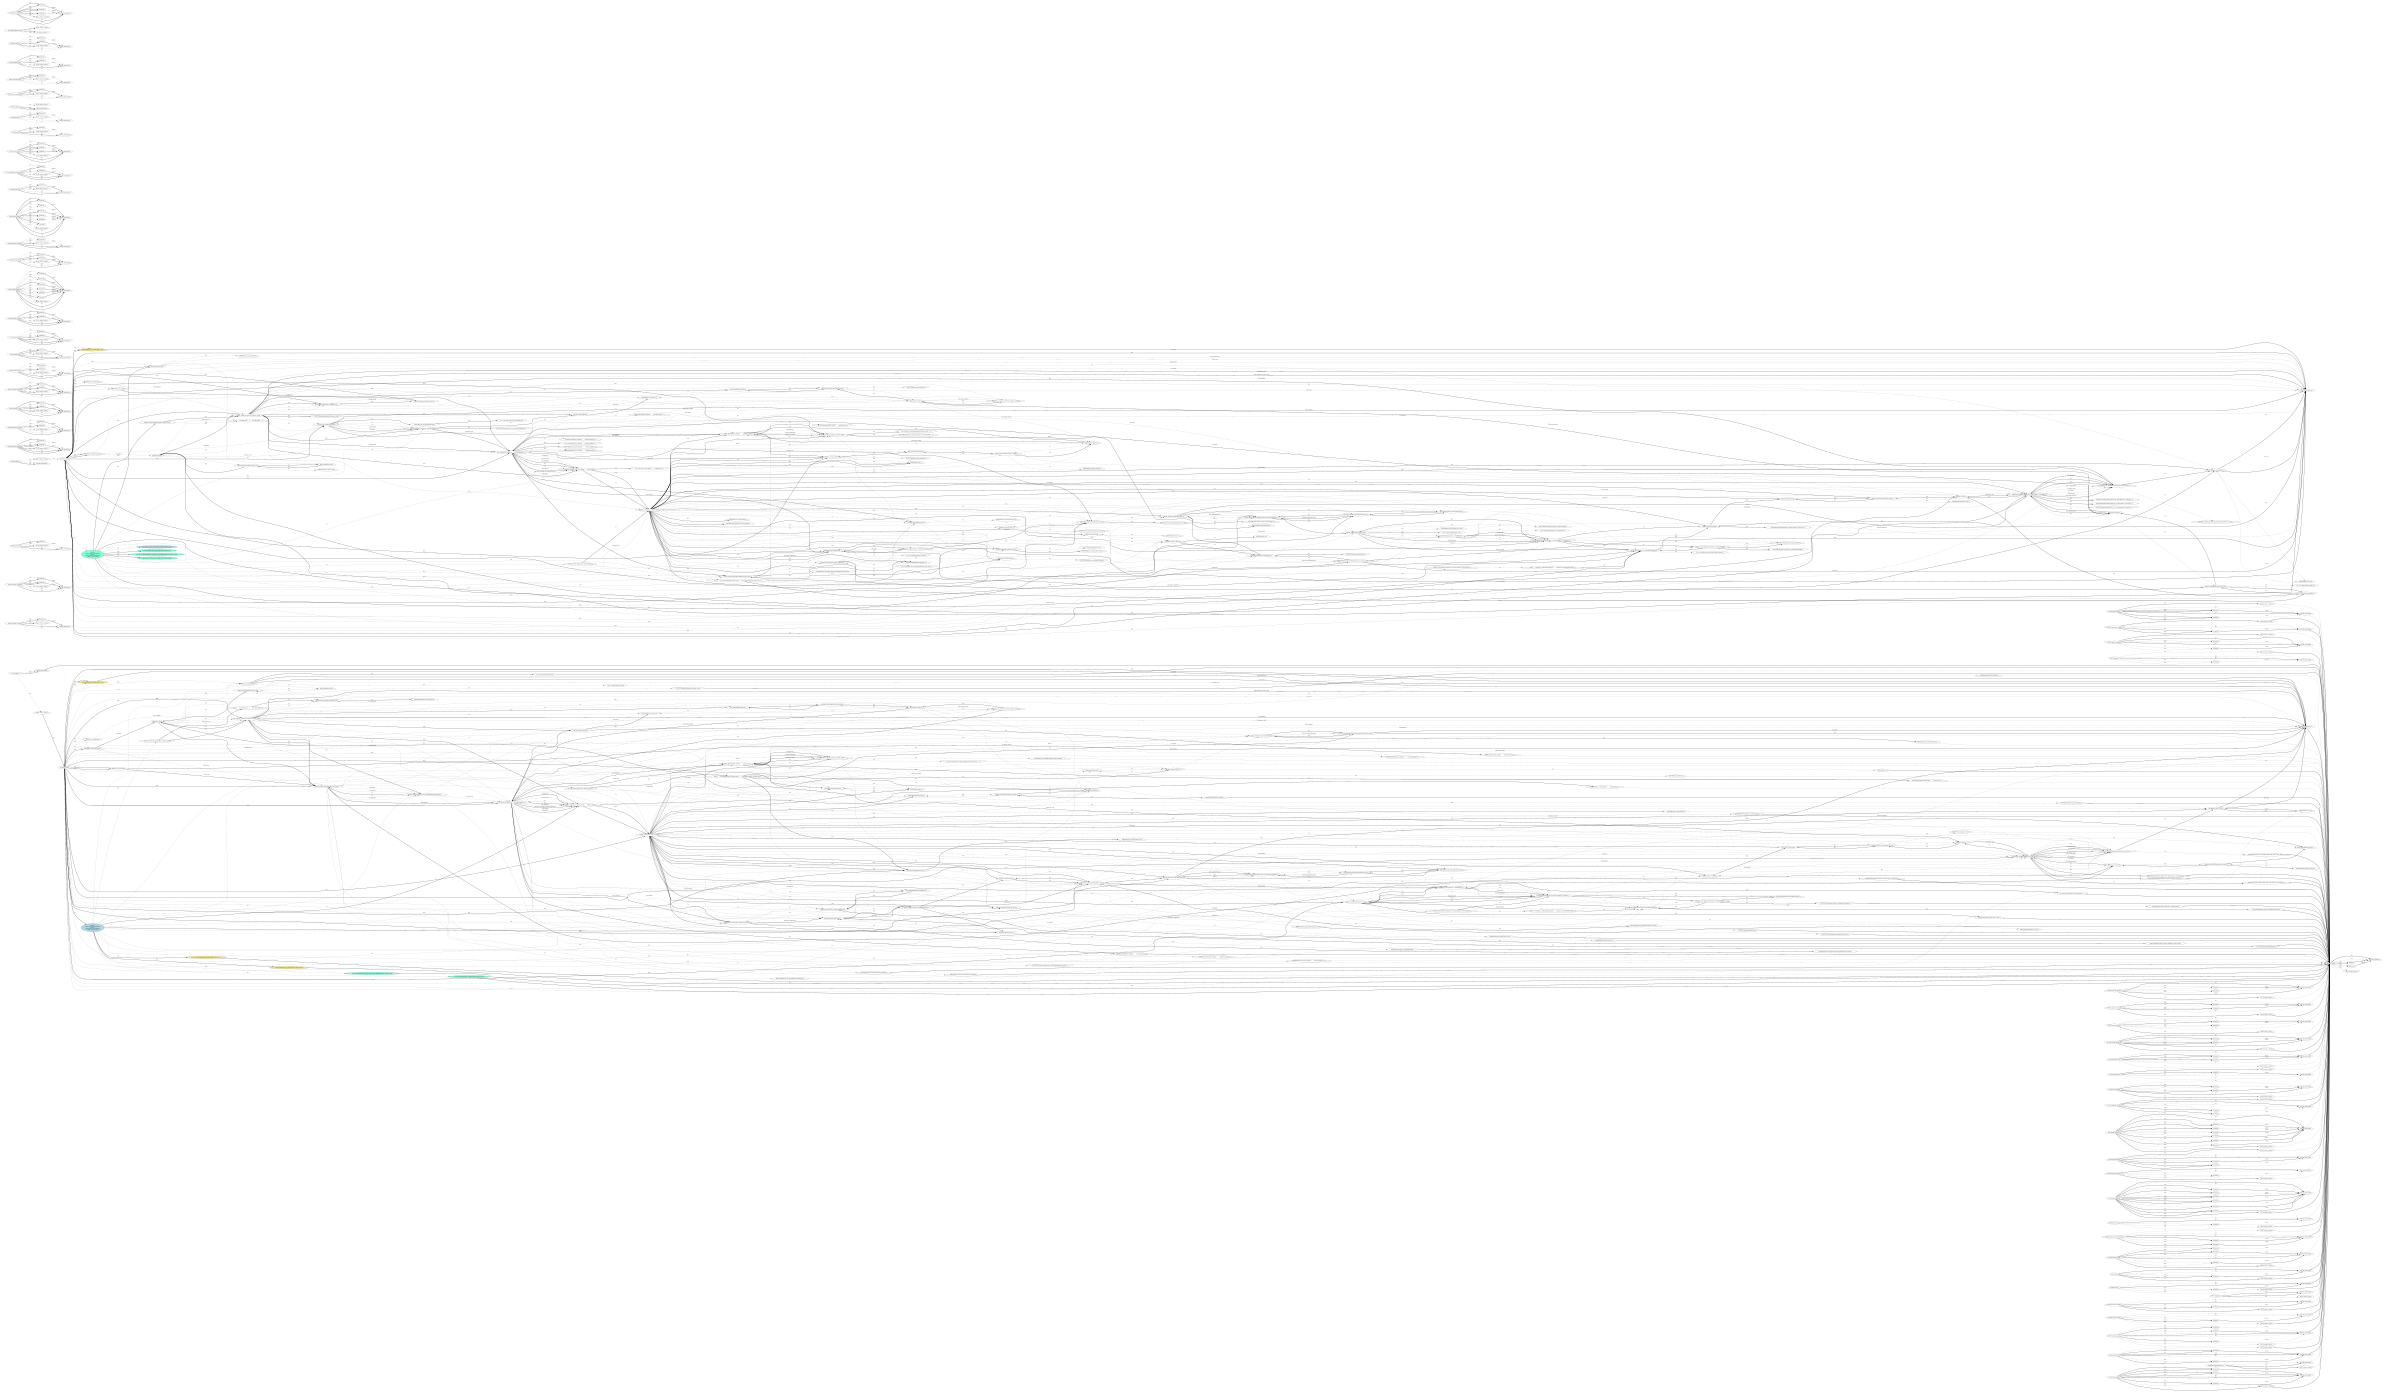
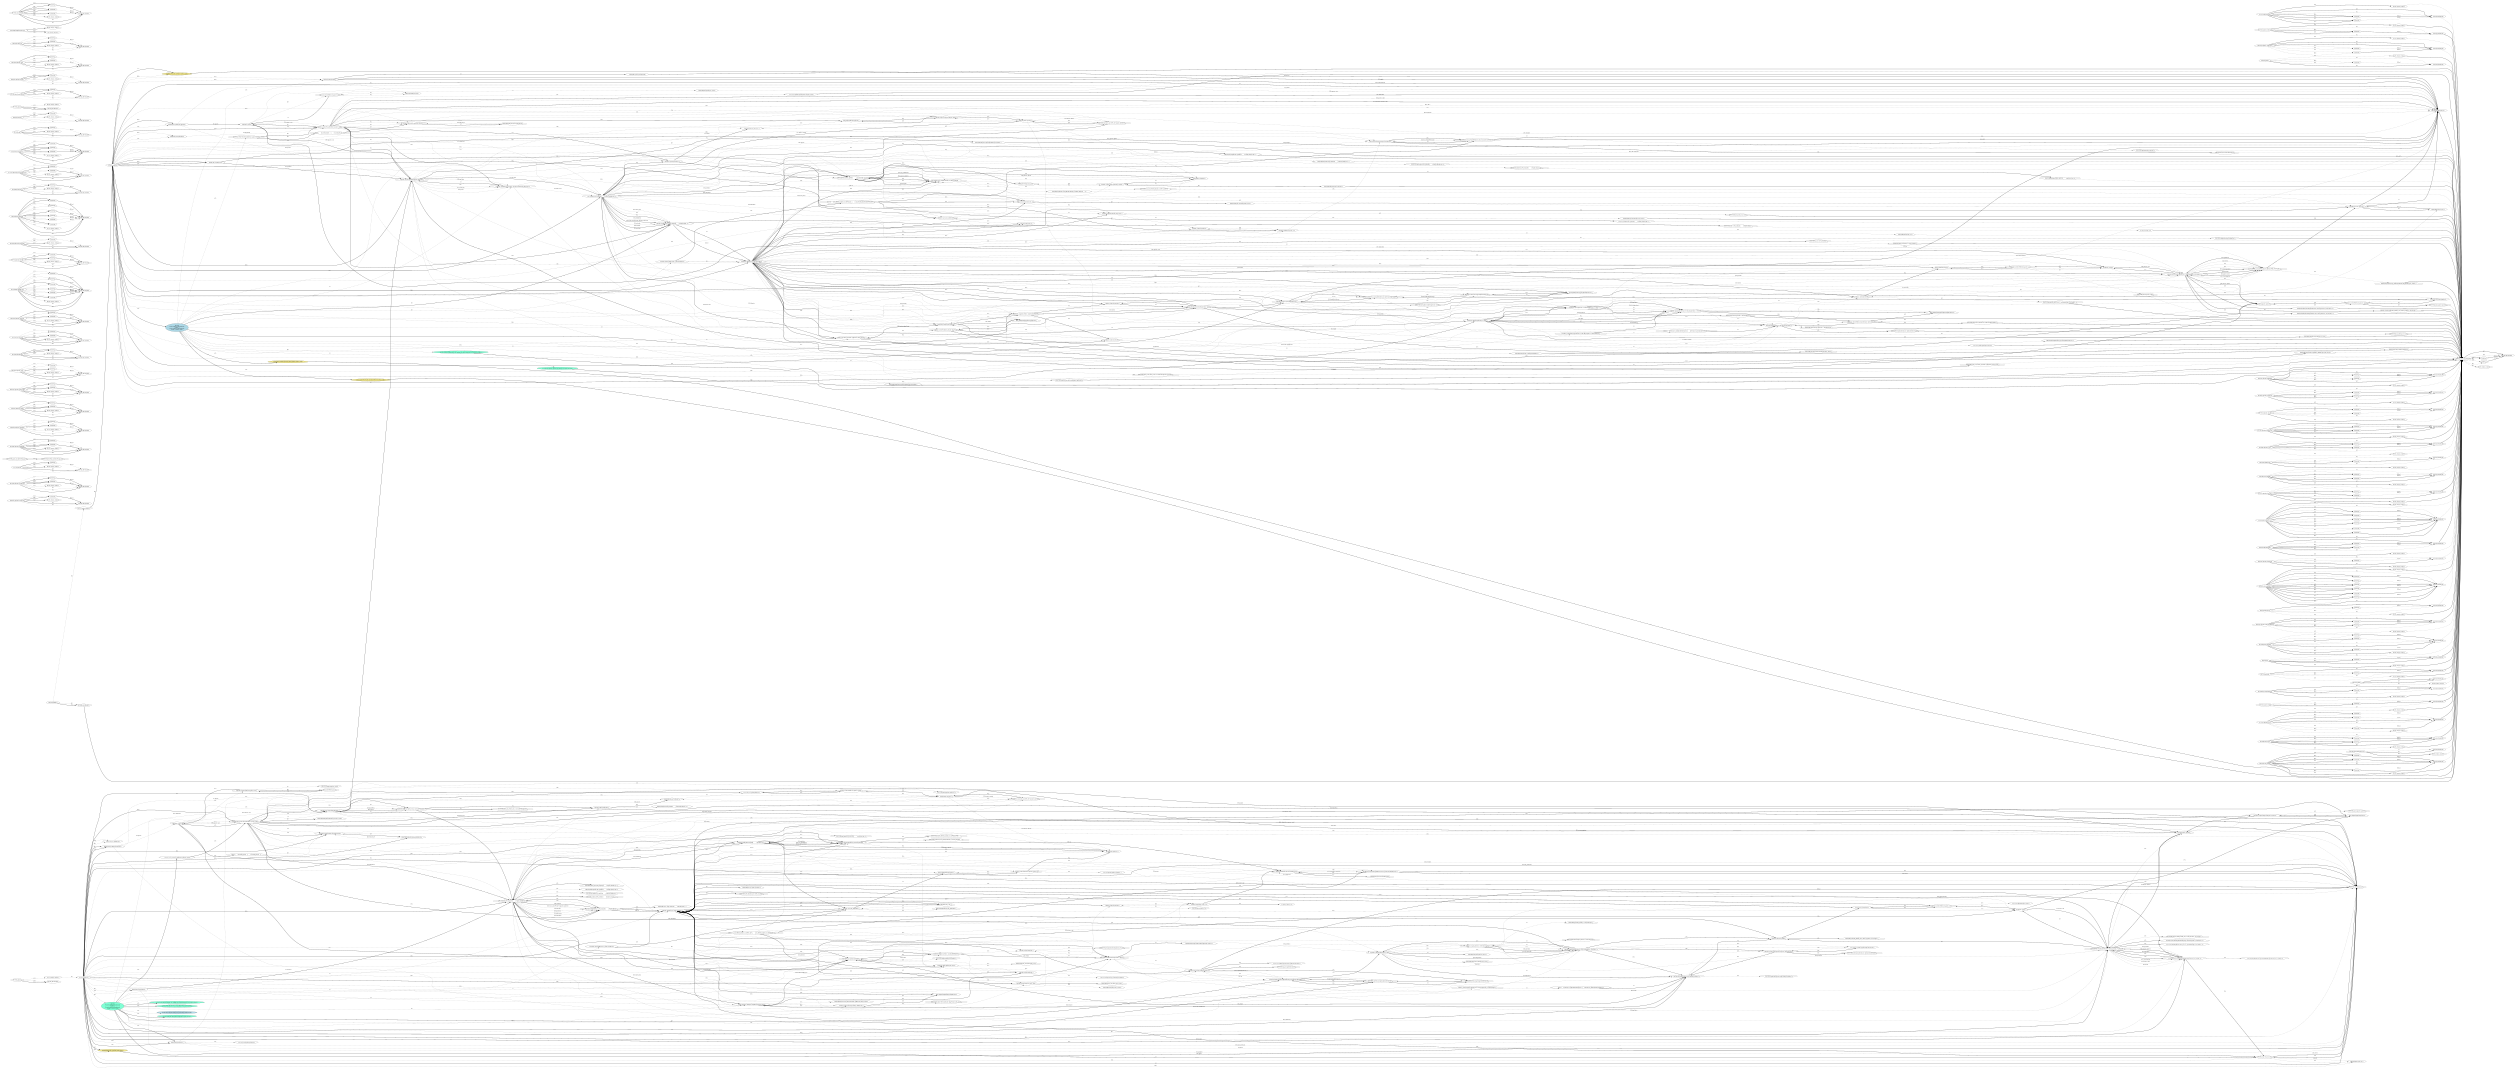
edge "(<operator>.new,new BufferMeta(params))" -> "(IDENTIFIER,params,new BufferMeta(params))": now "(<operator>.new,new BufferMeta(params))" -> "(<operator>.new,new BufferMeta(params, portIndex))"
edge "(<operator>.new,new BufferMeta(params, portIndex))" -> "(IDENTIFIER,params,new BufferMeta(params, portIndex))": style dashed -> bold
